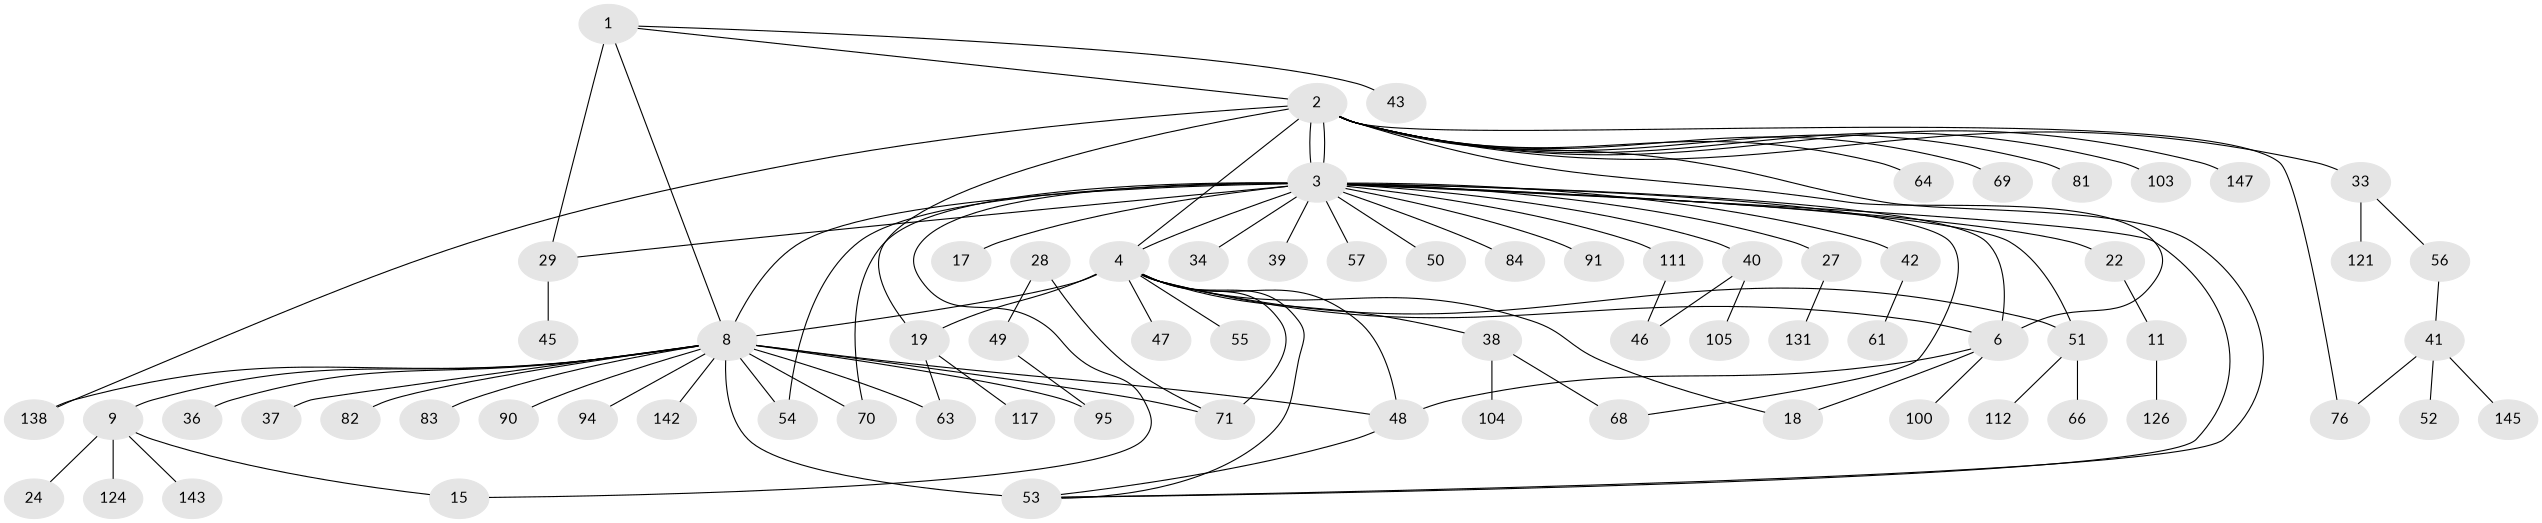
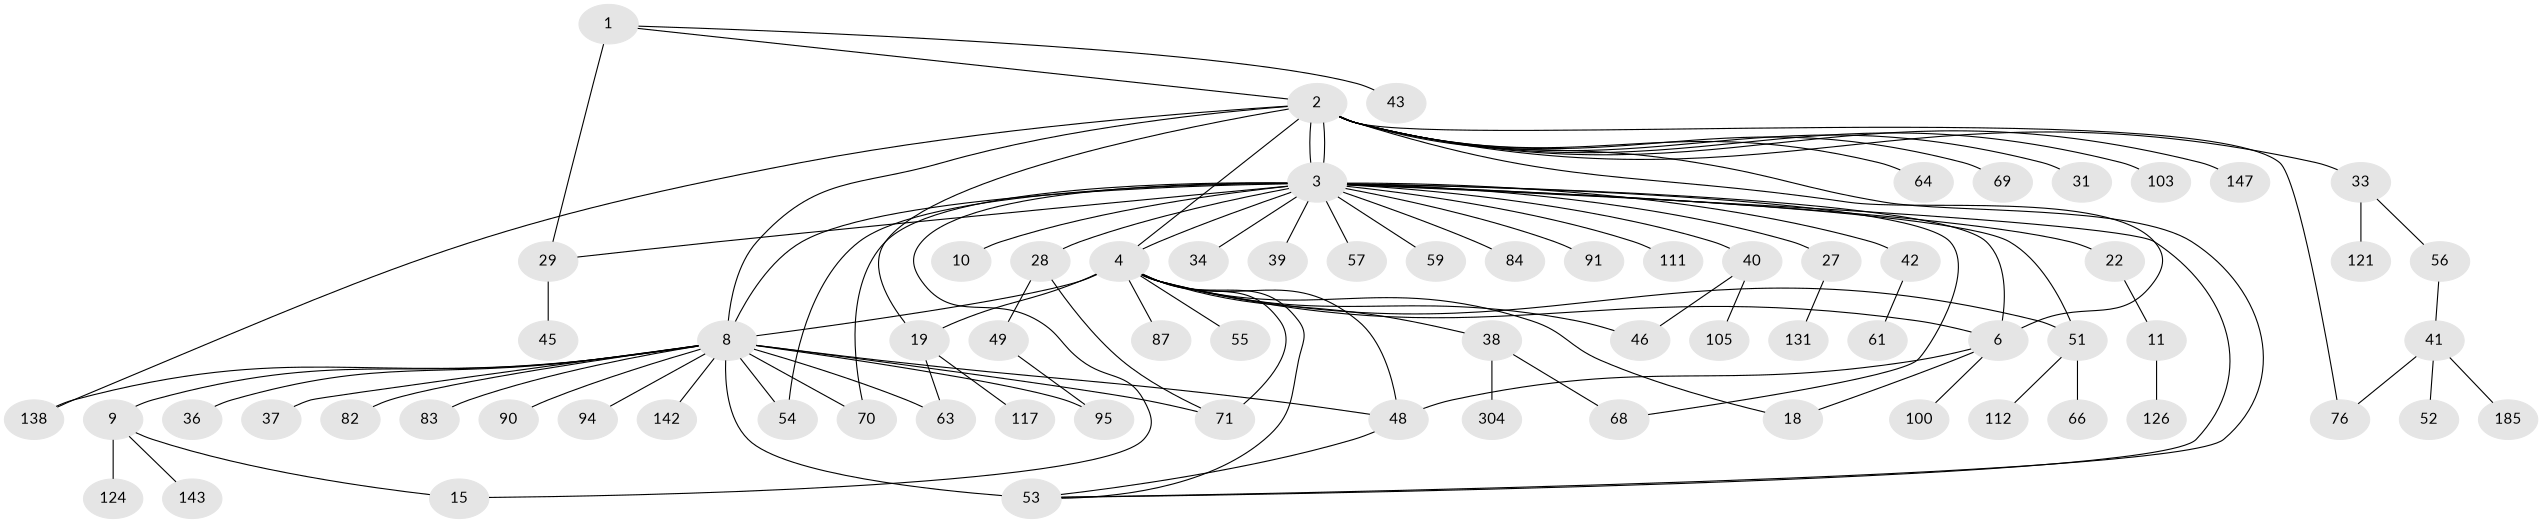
edge "1" -- "8": now "2" -- "8"
node "81": label "81" -> "31"
edge "3" -- "28": added
node "17": label "17" -> "10"
node "50": label "50" -> "59"
edge "111" -- "46": now "4" -- "46"
node "47": label "47" -> "87"
node "104": label "104" -> "304"
node "145": label "145" -> "185"
node "24": removed
